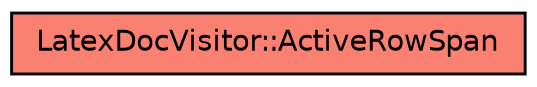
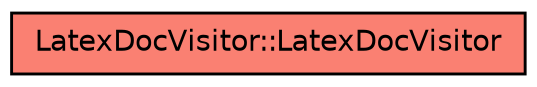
node "LatexDocVisitor::ActiveRowSpan": label "LatexDocVisitor::ActiveRowSpan" -> "LatexDocVisitor::LatexDocVisitor"
